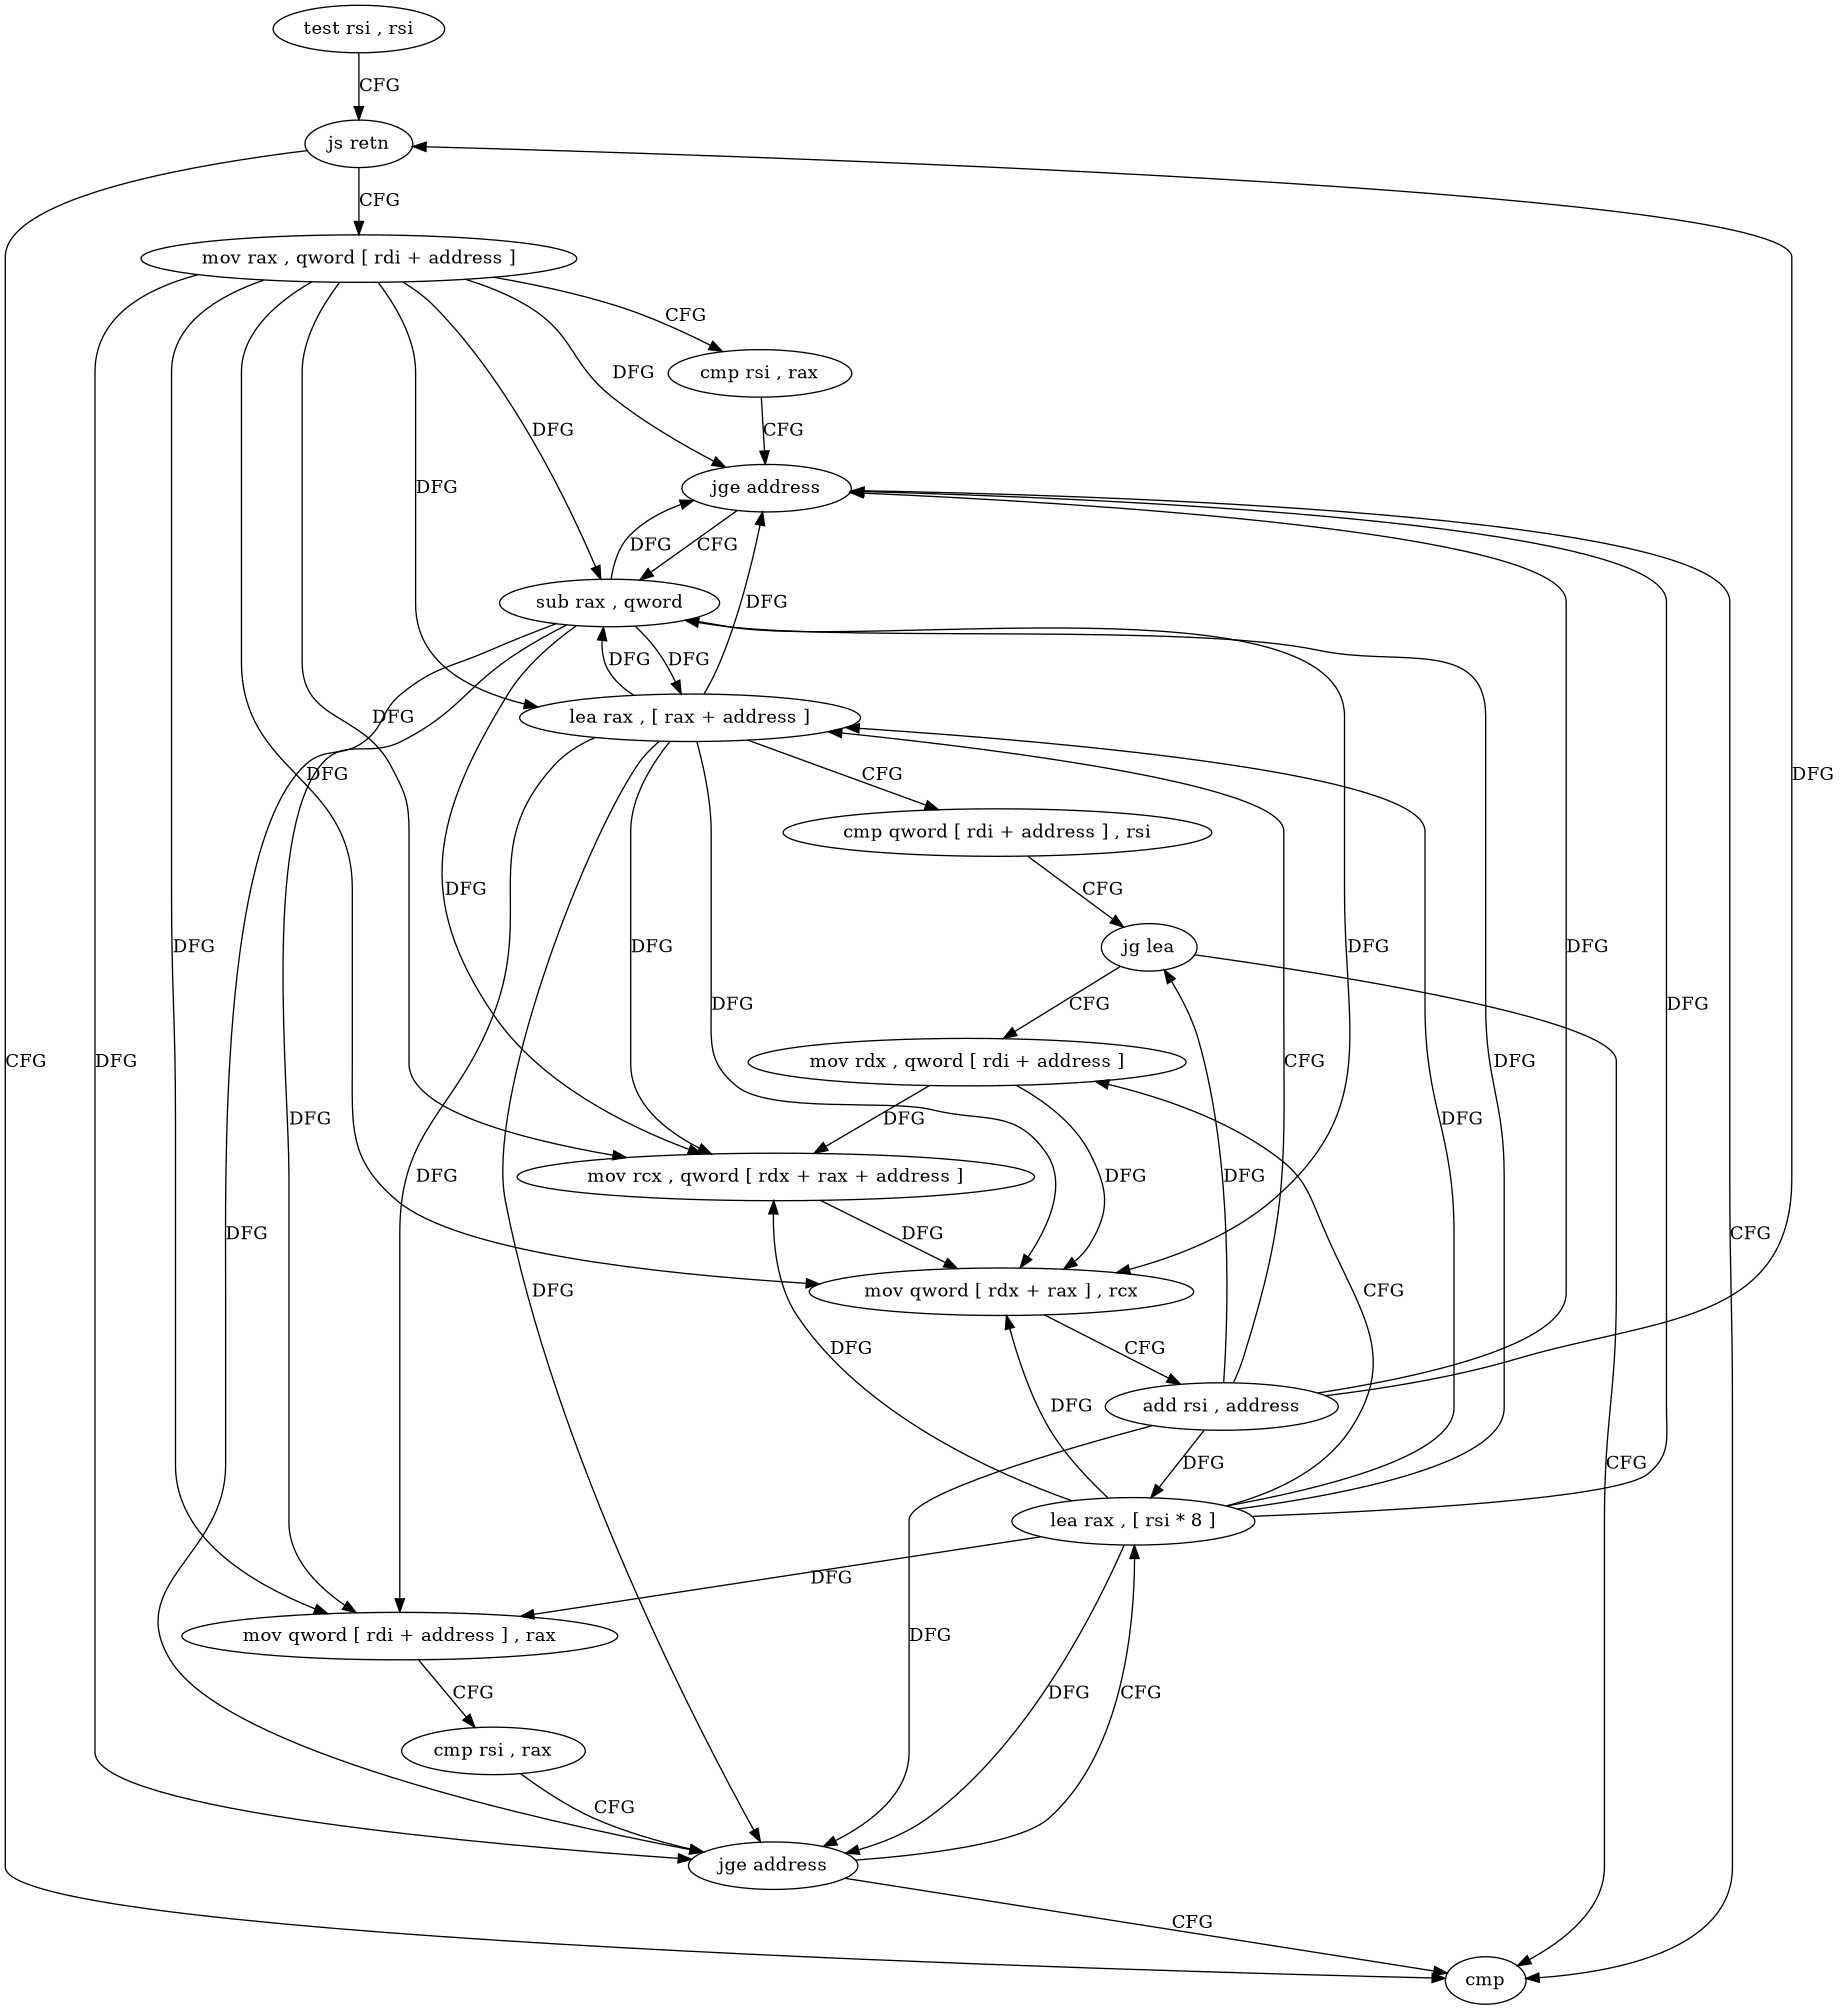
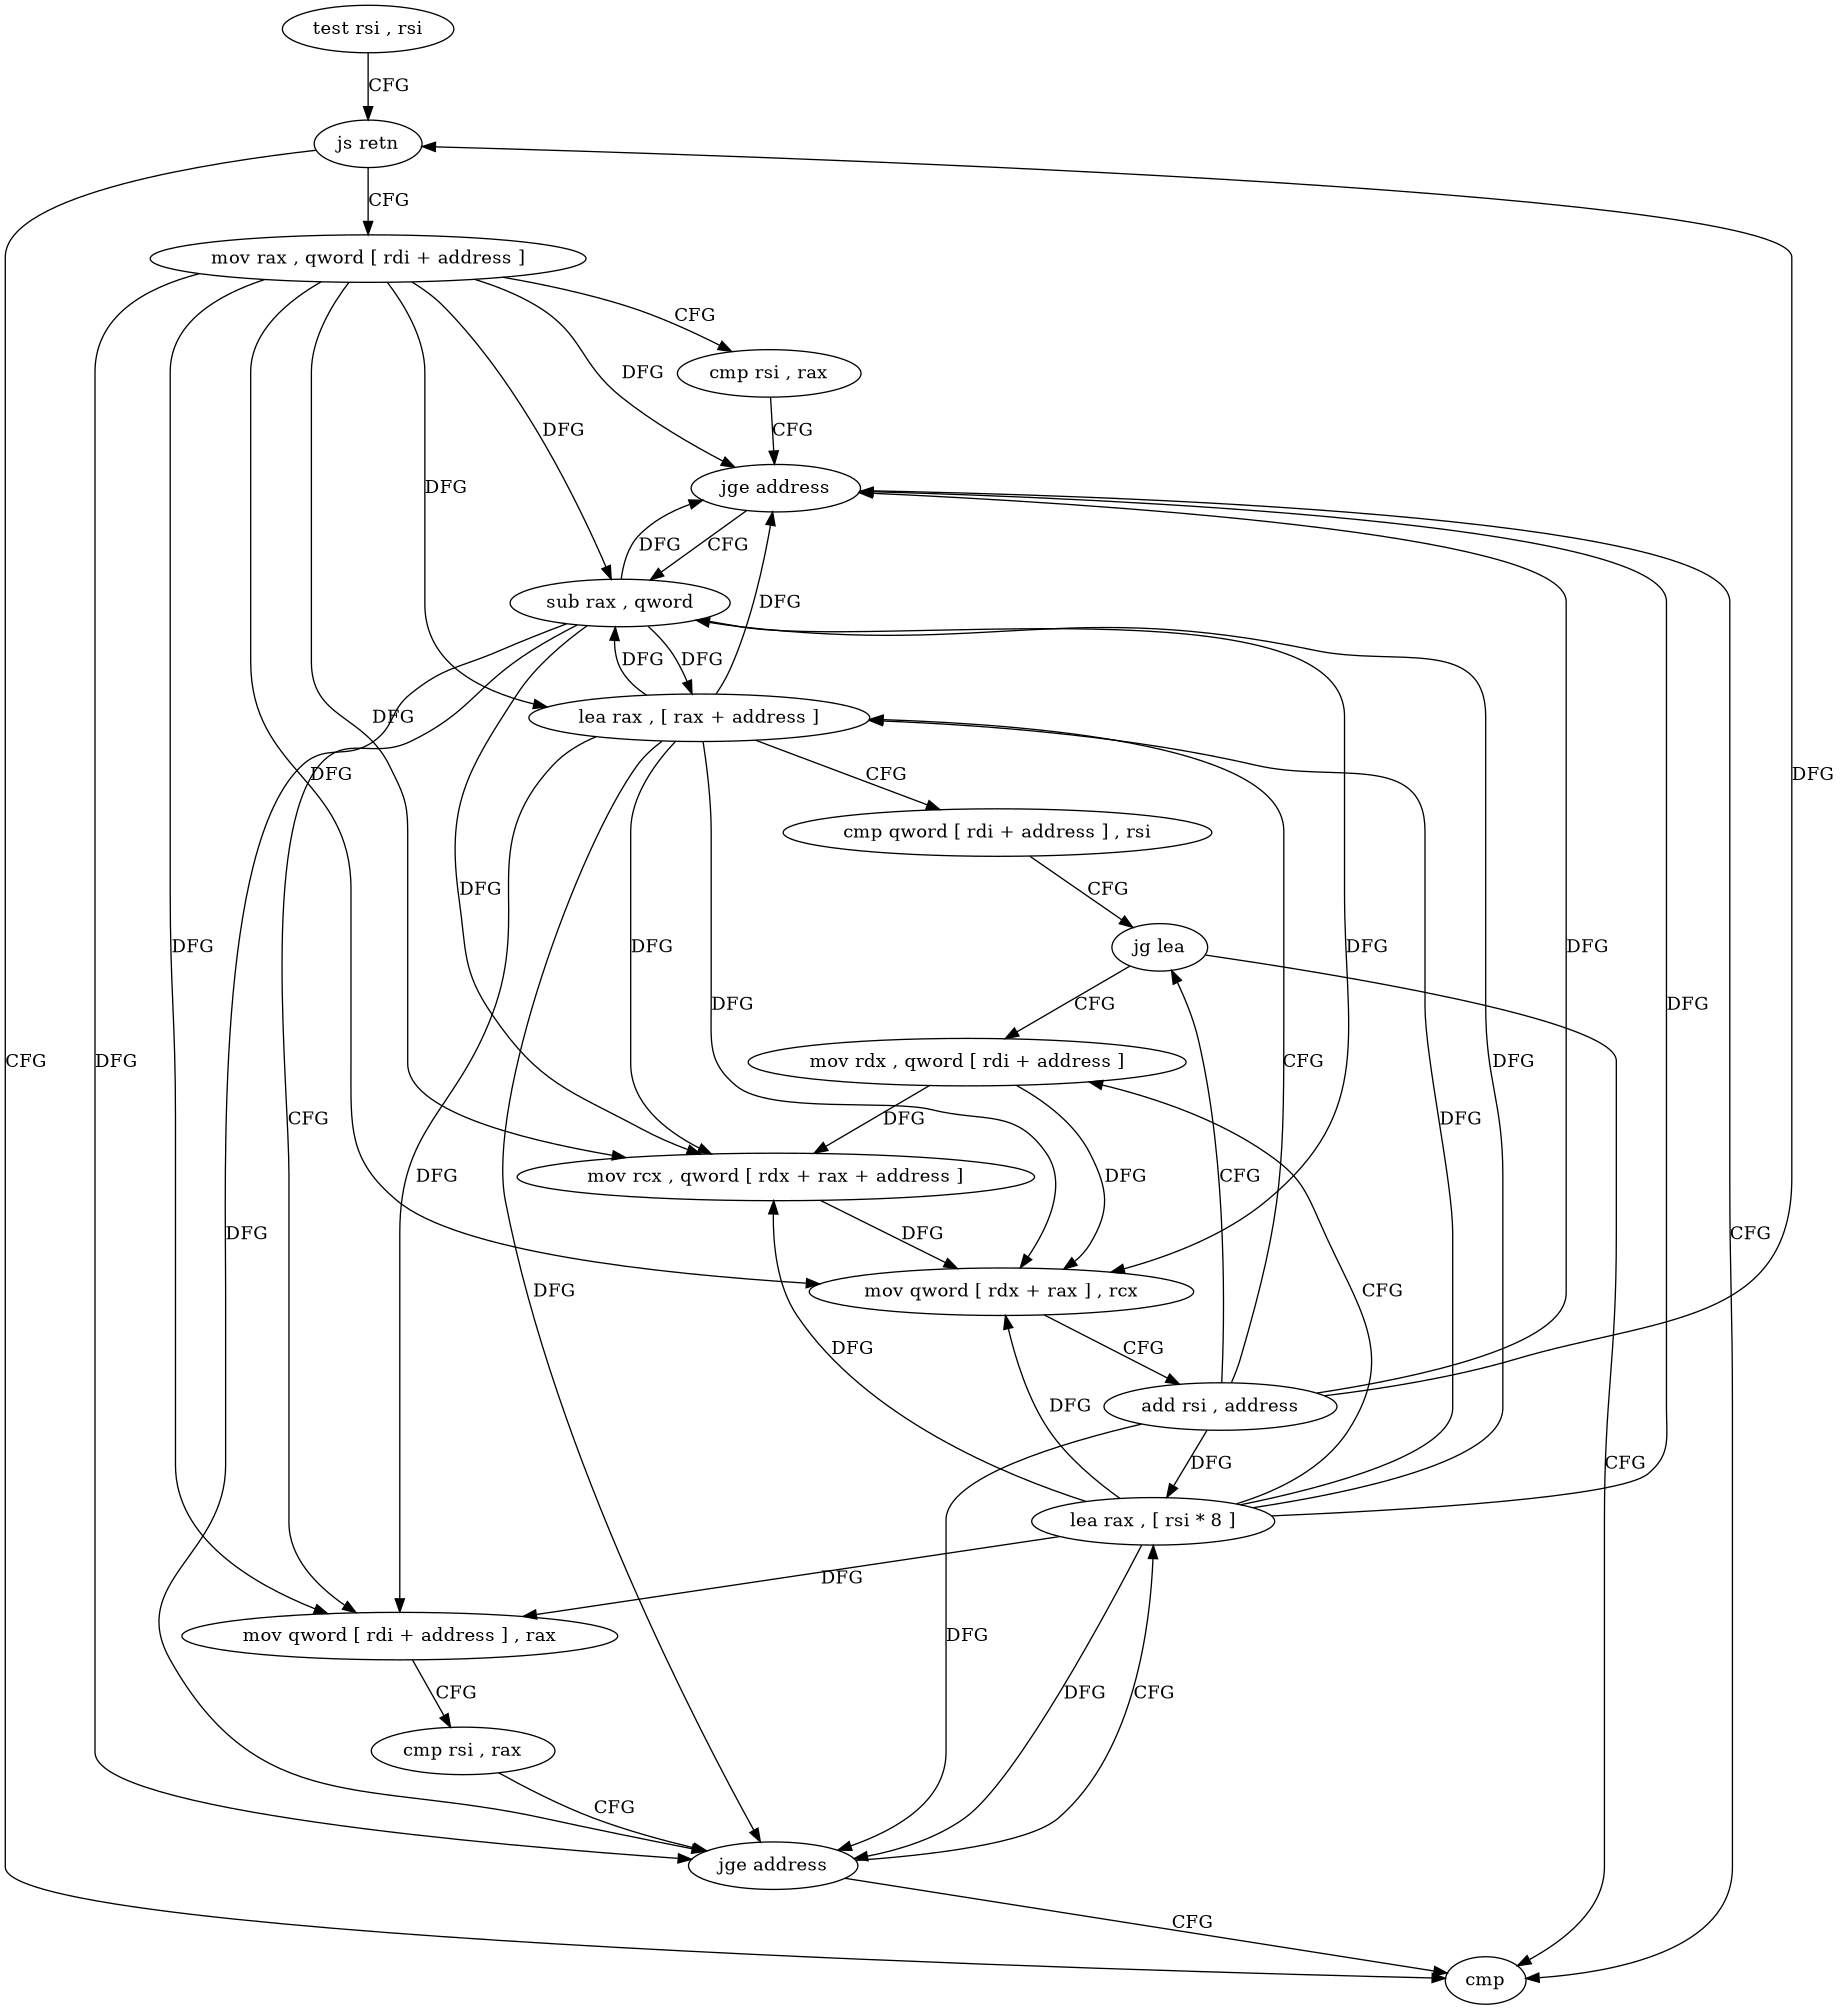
edge "sub rax , qword" -> "mov qword [ rdi + address ] , rax": label "DFG" -> "CFG"
edge "add rsi , address" -> "jg lea": label "DFG" -> "CFG"
